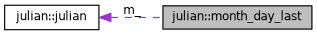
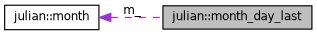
node "julian::julian": label "julian::julian" -> "julian::month"
